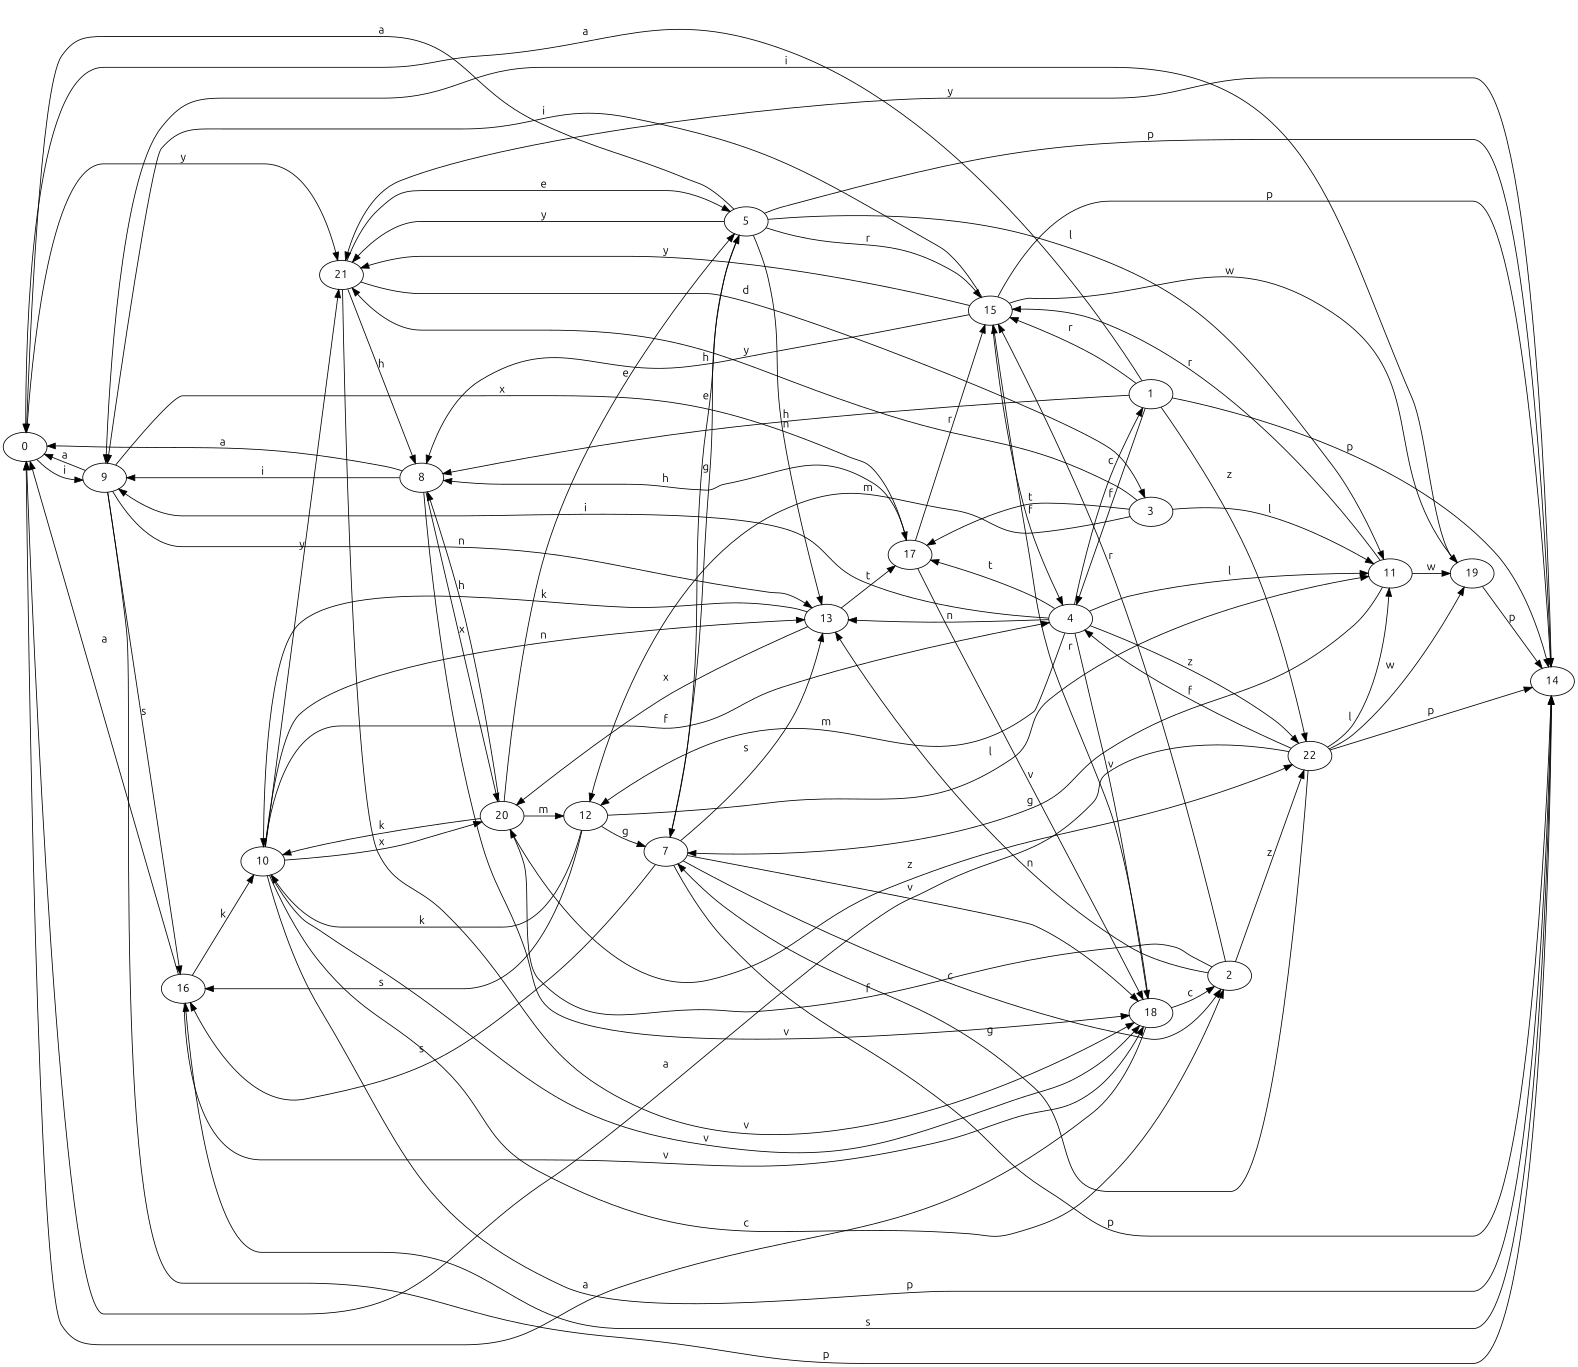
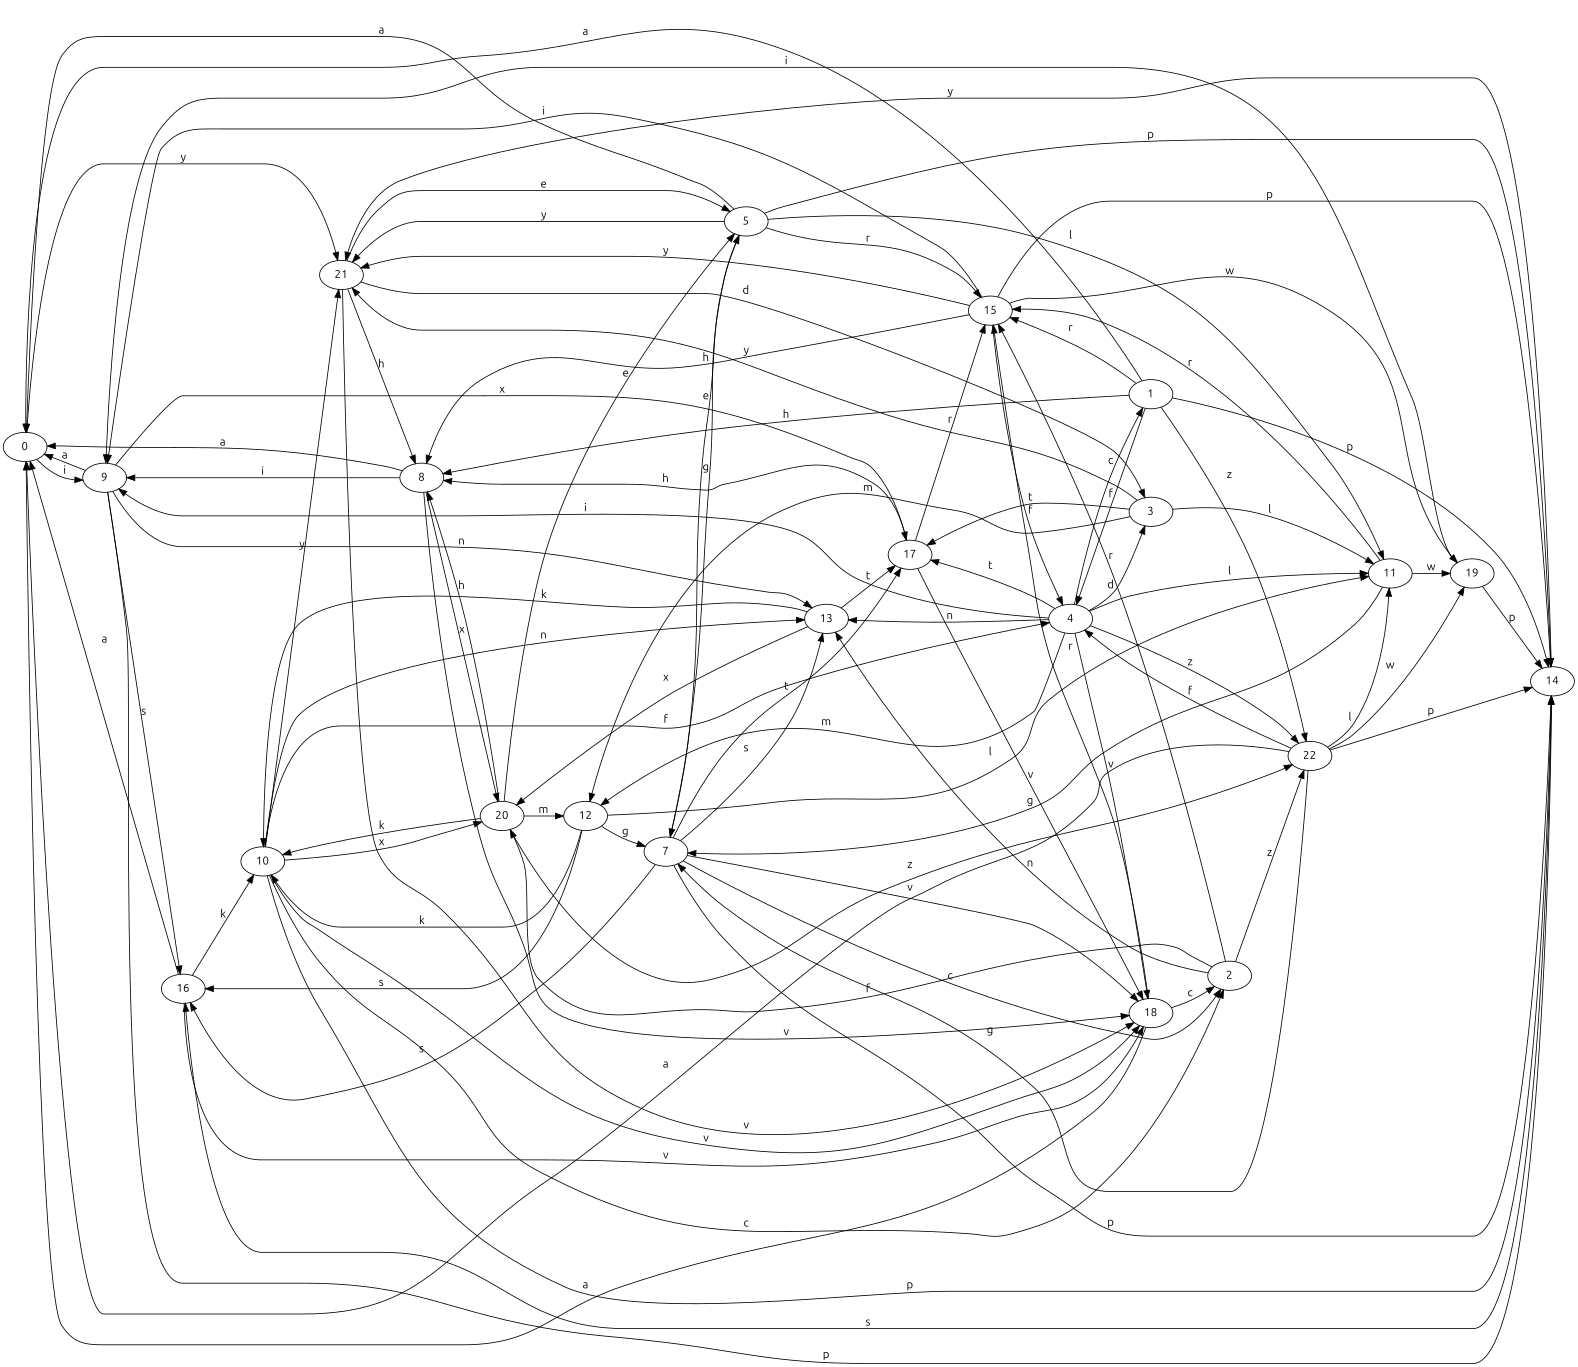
edge "5" -> "13": removed, label "n"
edge "4" -> "3": added, label "d"
edge "7" -> "17": added, label "t"
